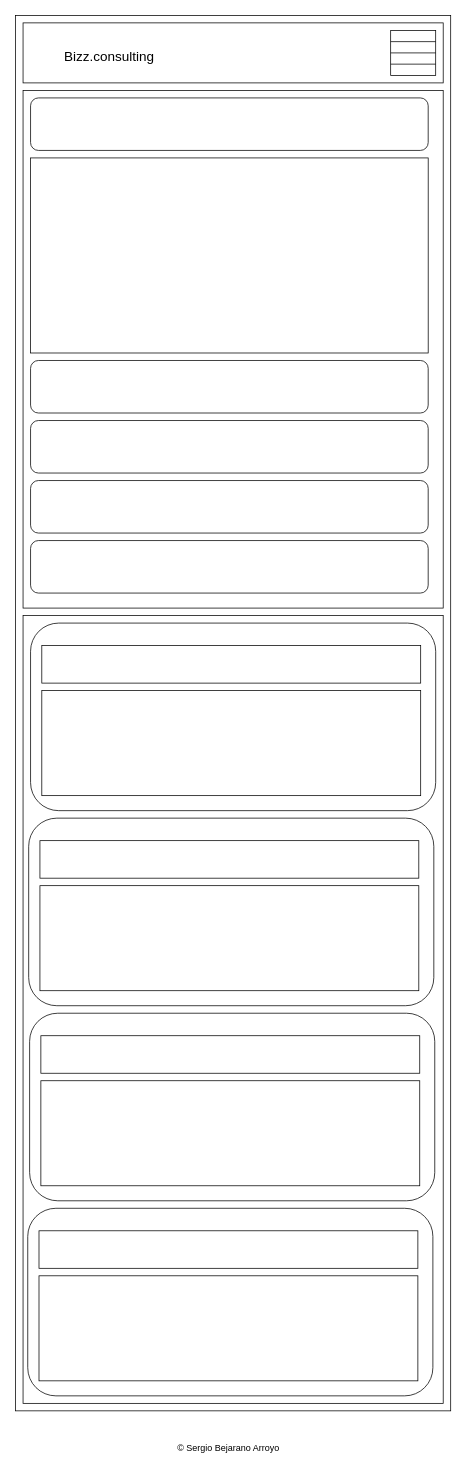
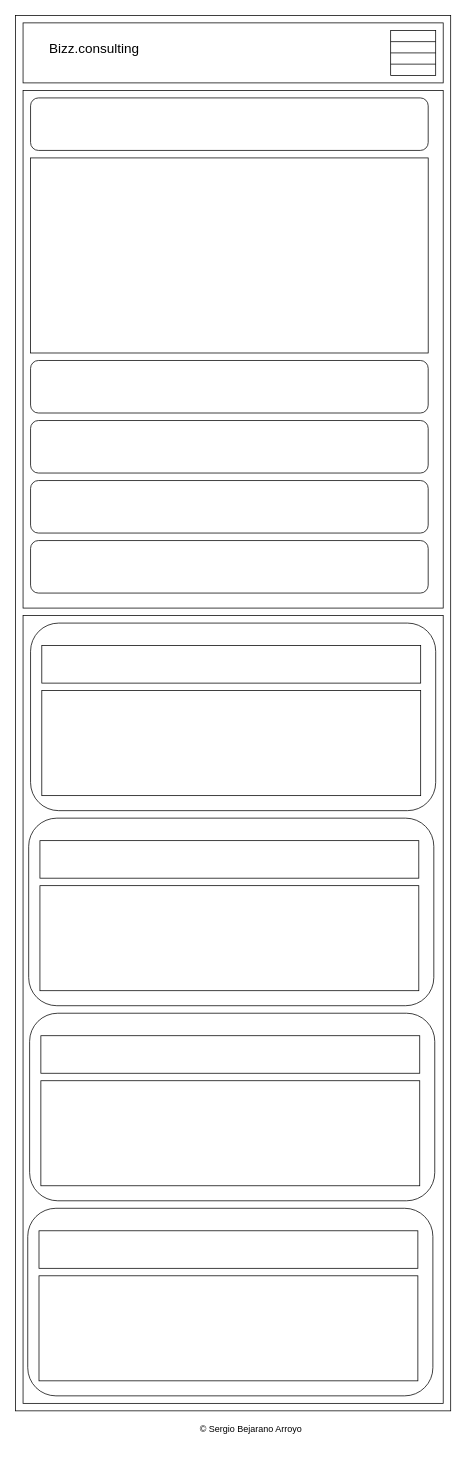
node "Bizz.consulting": moved (109, 57) -> (94, 49)
node "© Sergio Bejarano Arroyo": moved (228, 1448) -> (251, 1429)
